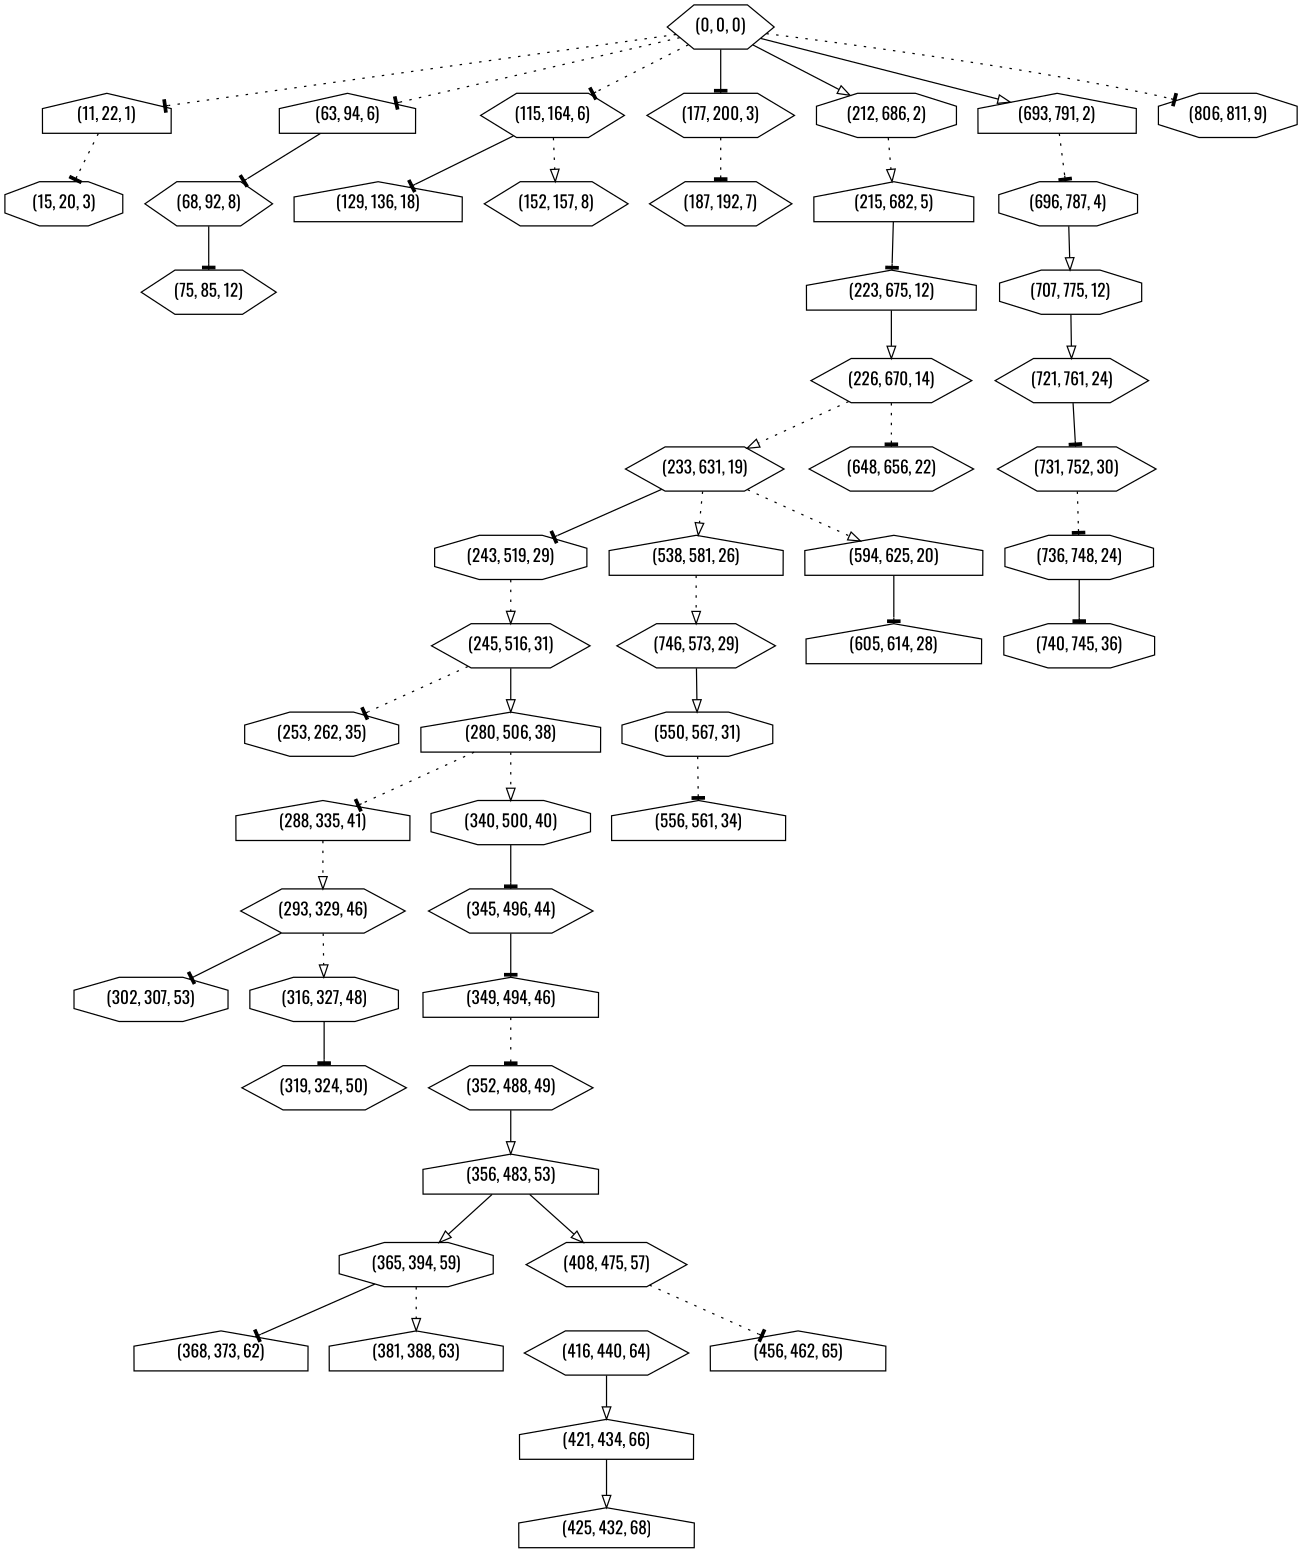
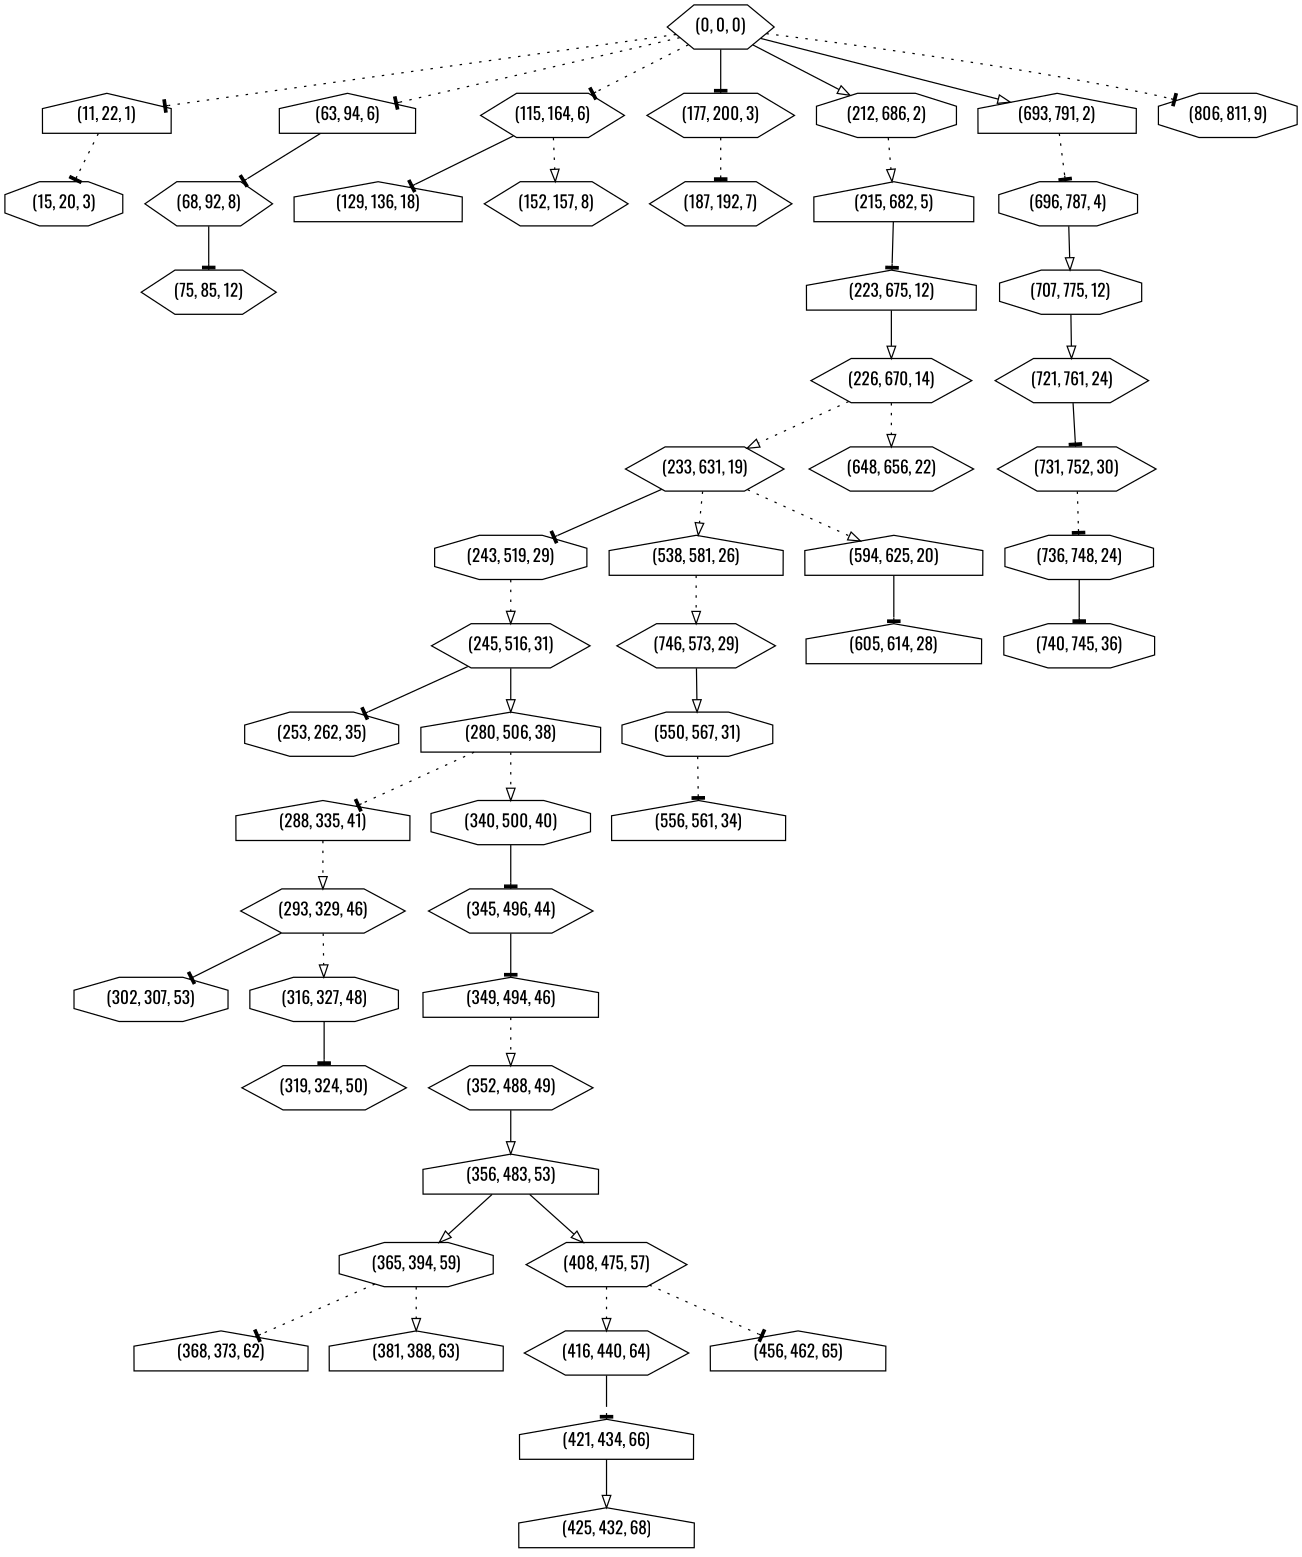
edge "(226, 670, 14)" -> "(648, 656, 22)": arrowhead tee -> onormal
edge "(245, 516, 31)" -> "(253, 262, 35)": style dotted -> solid
edge "(349, 494, 46)" -> "(352, 488, 49)": arrowhead tee -> onormal
edge "(408, 475, 57)" -> "(416, 440, 64)": added
edge "(365, 394, 59)" -> "(368, 373, 62)": style solid -> dotted
edge "(416, 440, 64)" -> "(421, 434, 66)": arrowhead onormal -> tee
